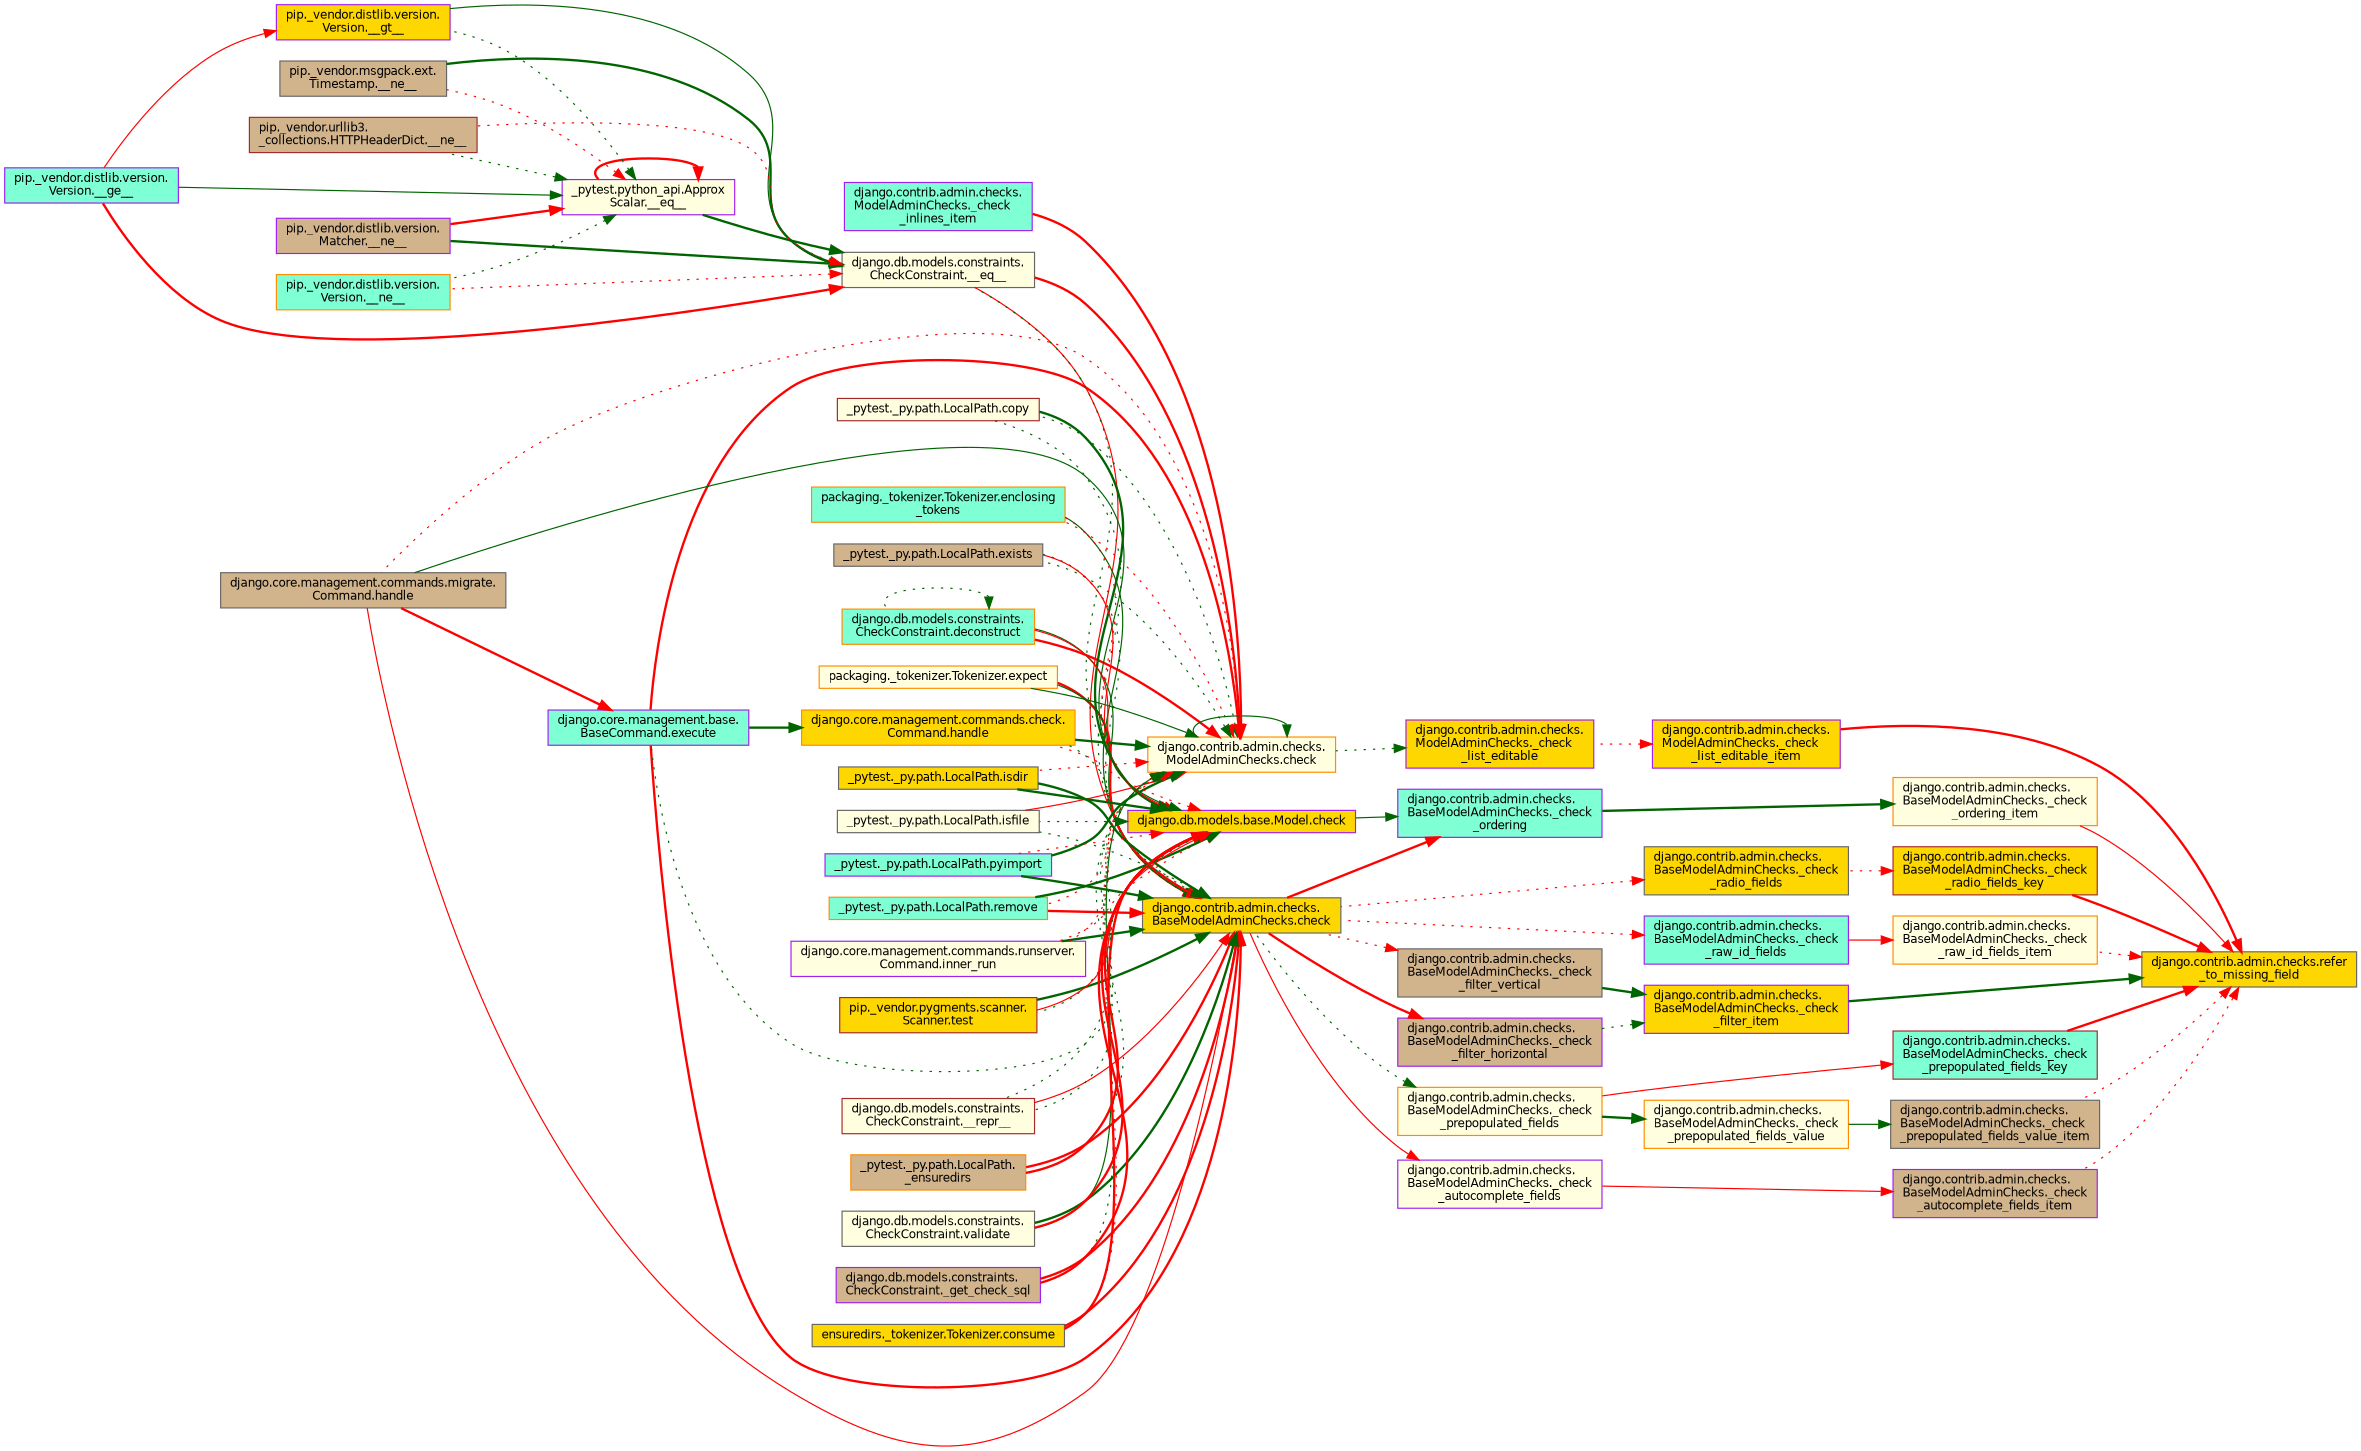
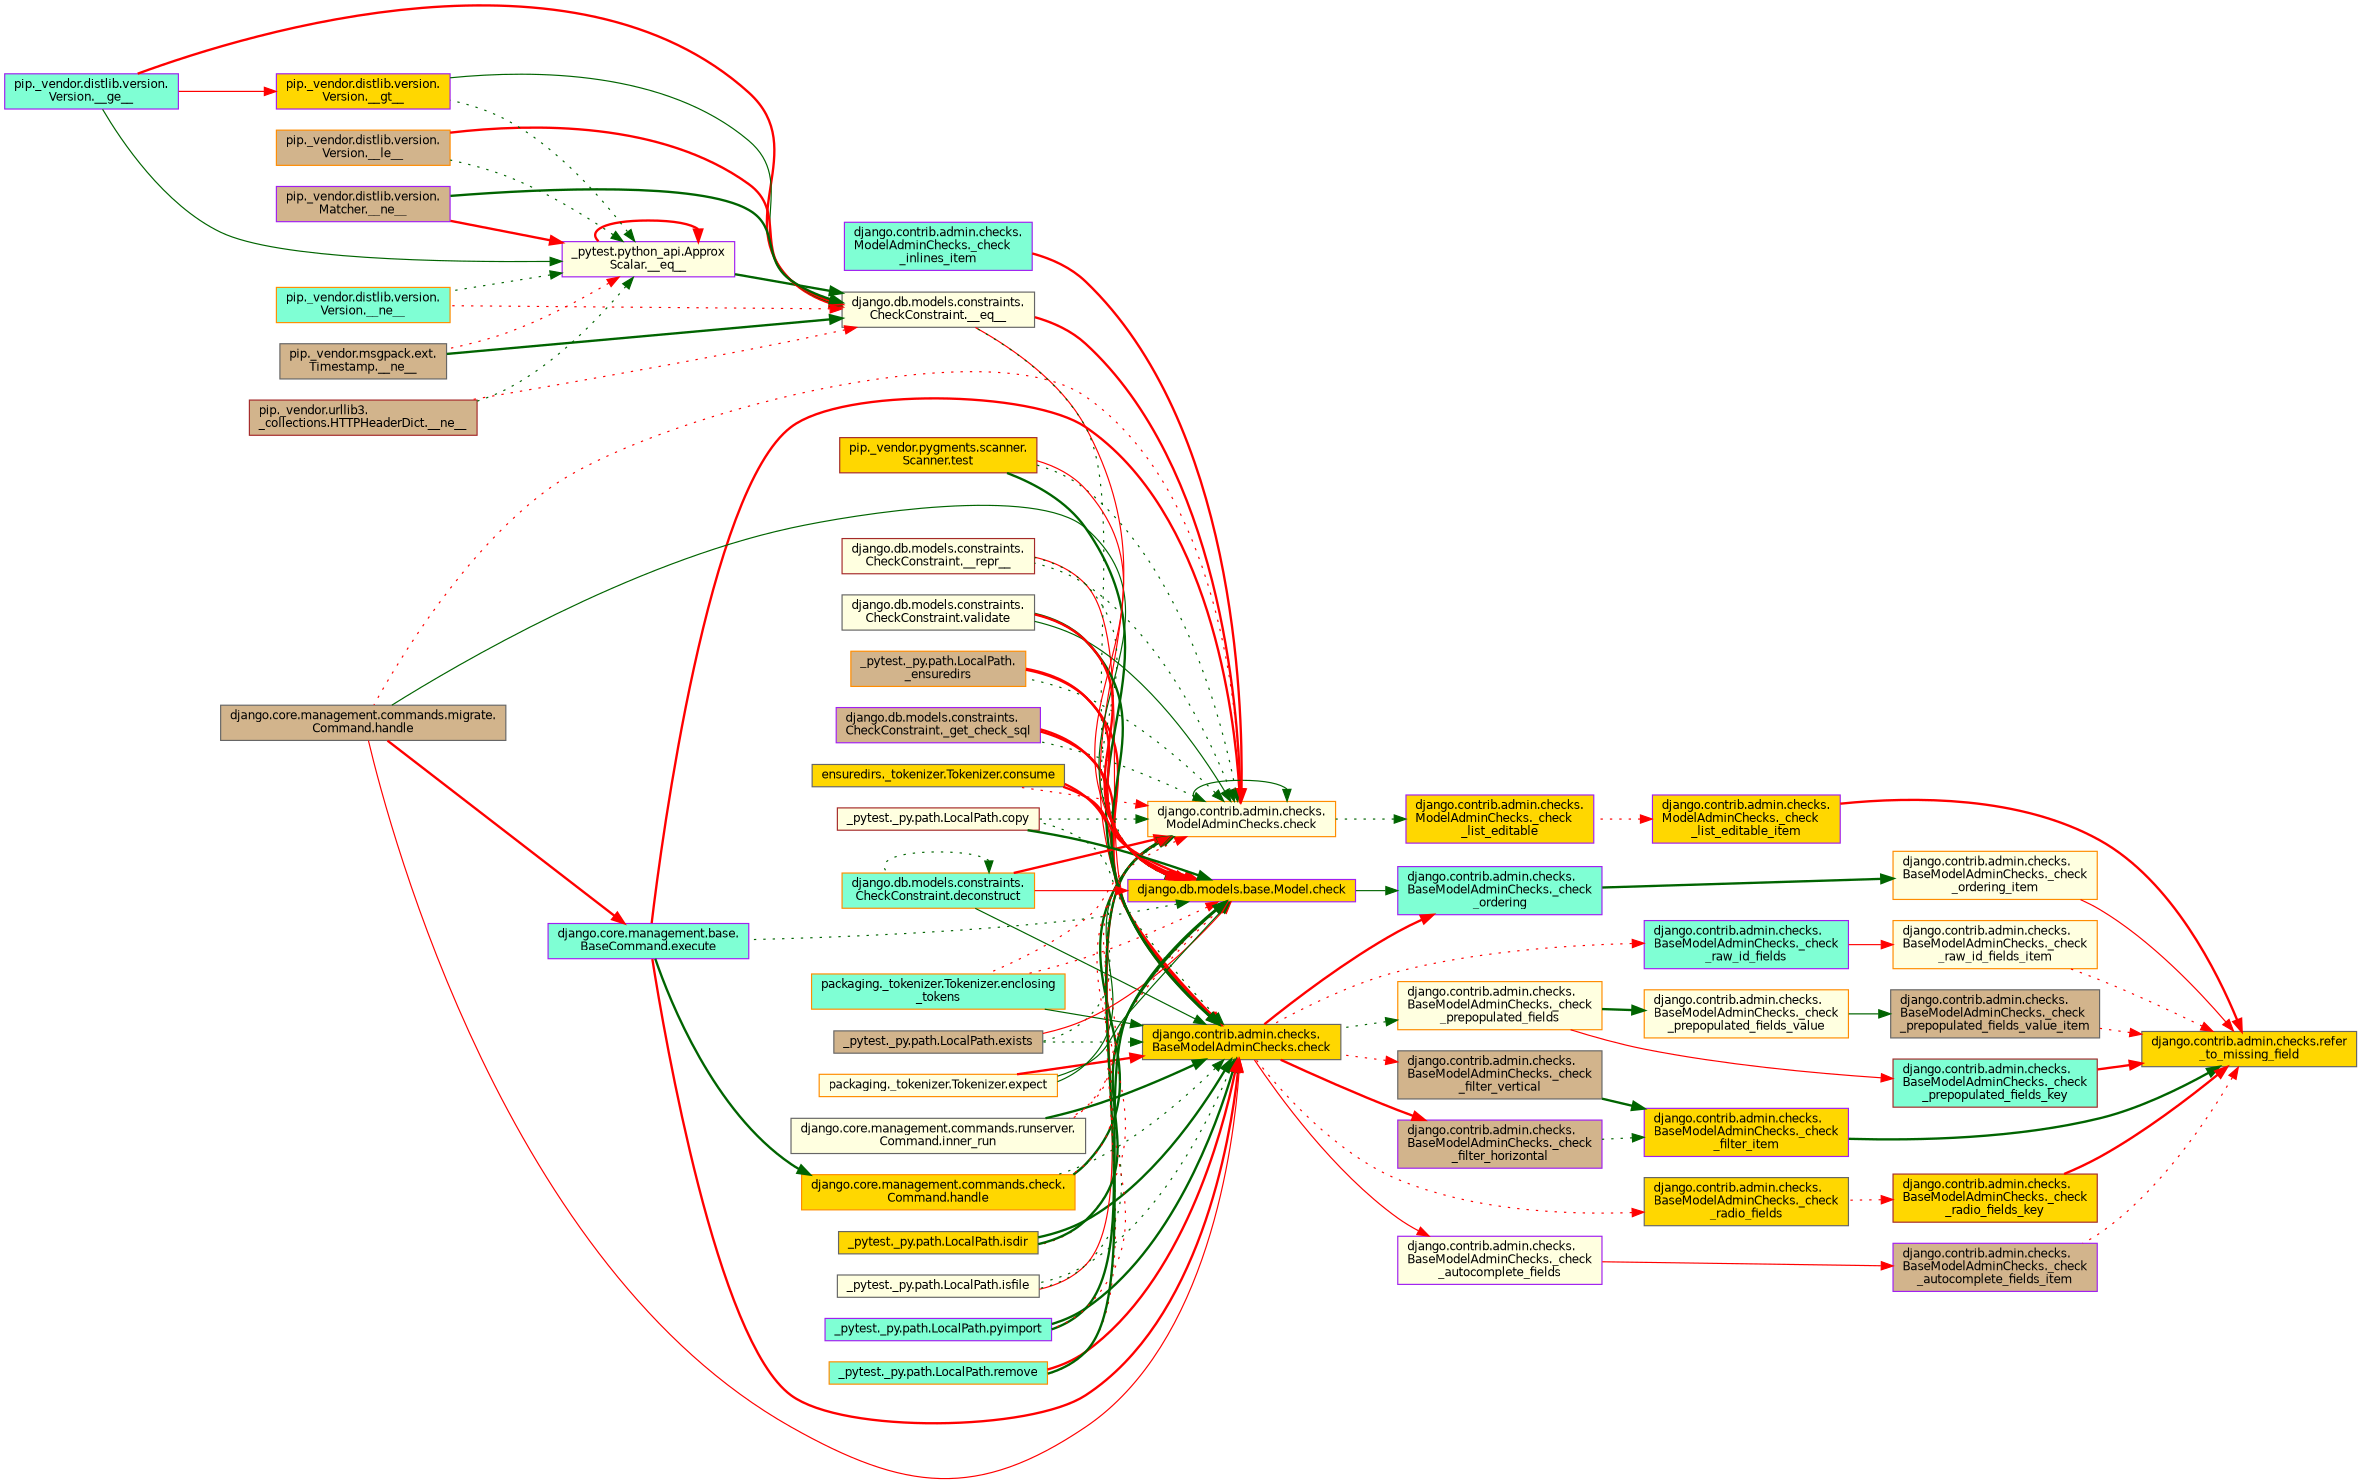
node "pip._vendor.distlib.version. Version.__le__": added
node "django.core.management.commands.runserver. Command.inner_run": color purple -> gray40
